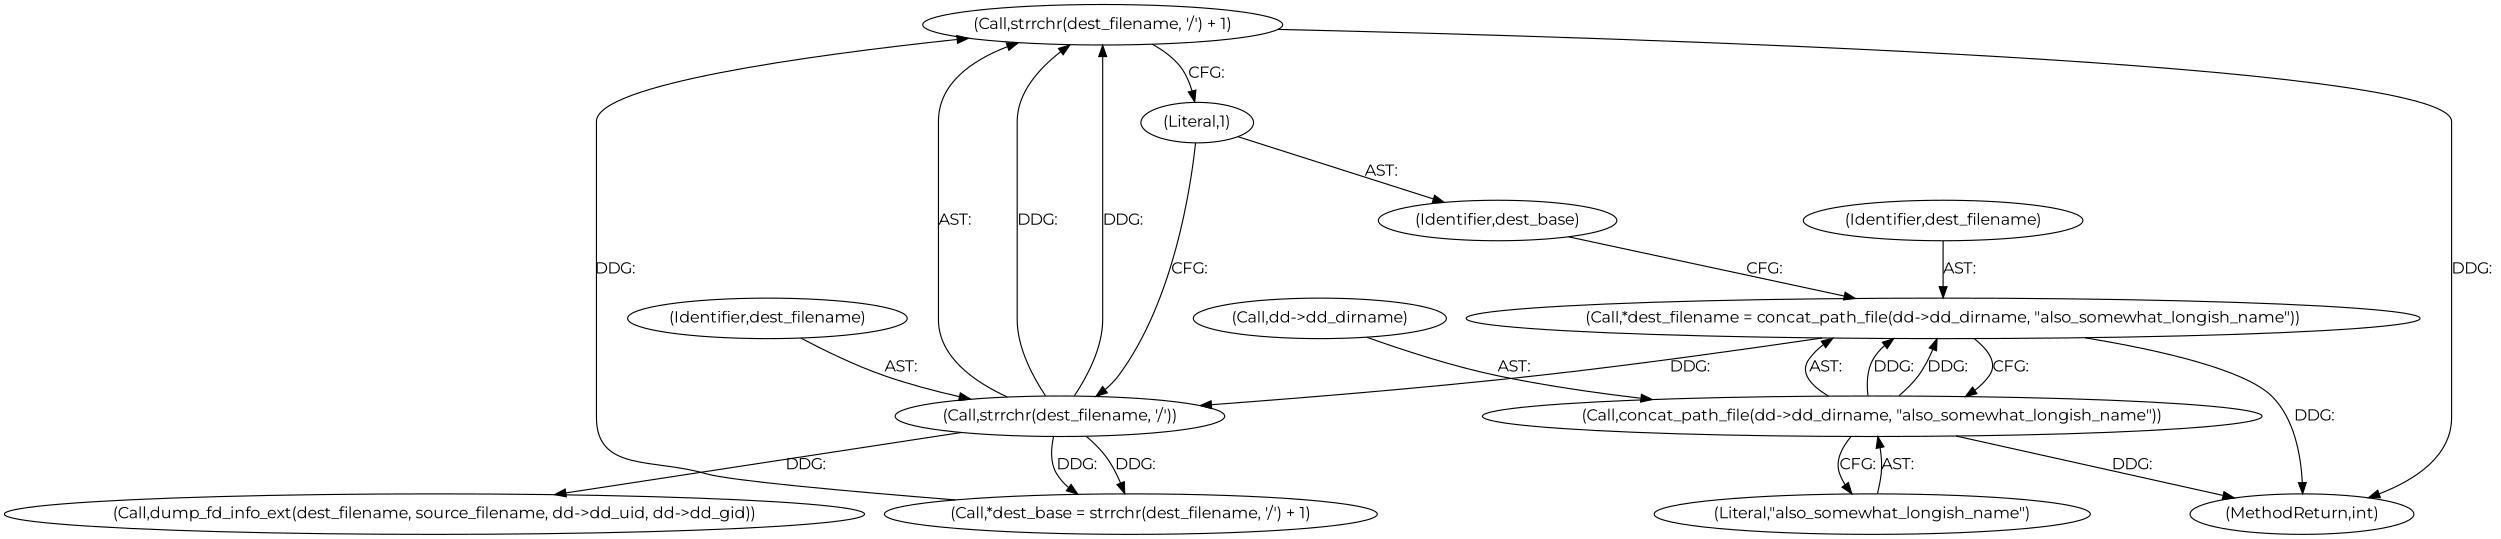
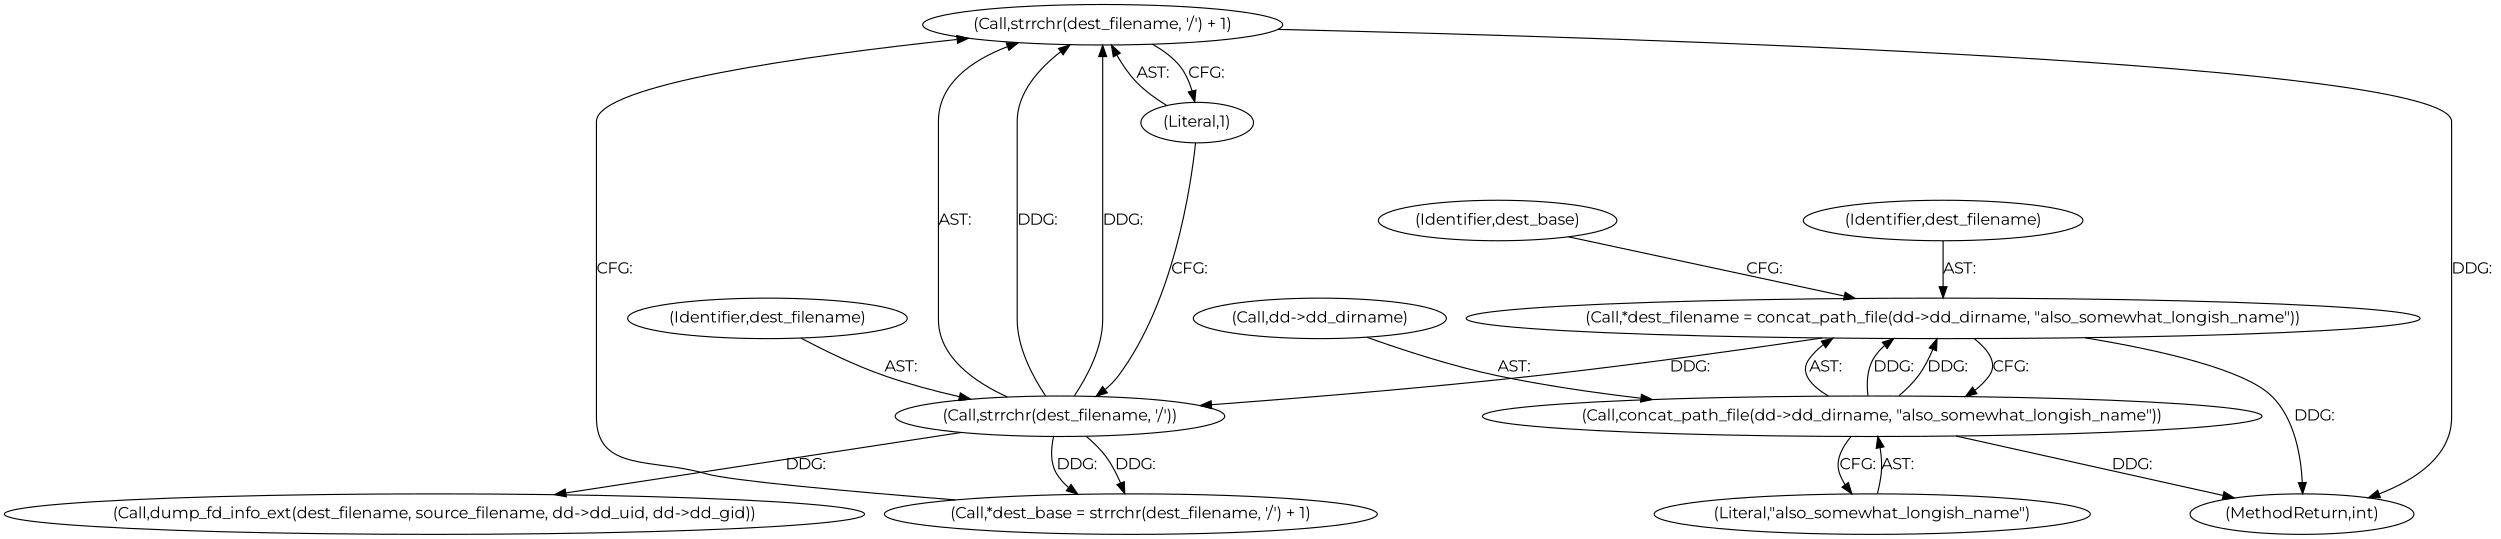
edge "(Literal,1)" -> "(Identifier,dest_base)": now "(Literal,1)" -> "(Call,strrchr(dest_filename, '/') + 1)"
edge "(Call,*dest_base = strrchr(dest_filename, '/') + 1)" -> "(Call,strrchr(dest_filename, '/') + 1)": label "DDG: " -> "CFG: "
